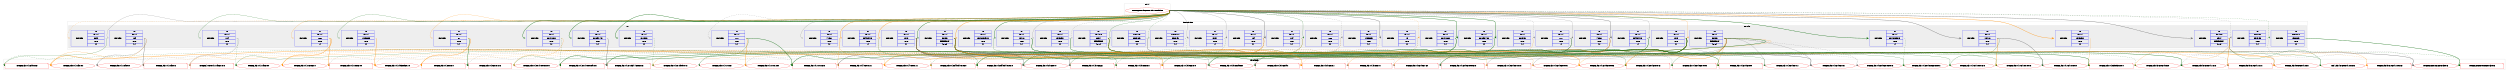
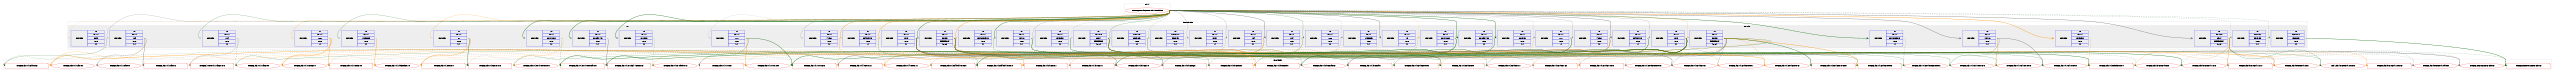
node "portage://dev-ml/num-1.5": shape ellipse -> note
node "portage://dev-lang/ocaml-4.09.0-r3": added
